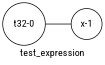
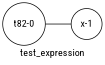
node "t32-0": label "t32-0" -> "t82-0"
